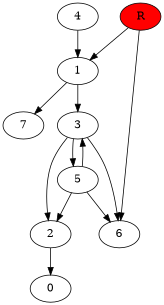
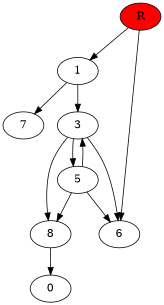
node "4": removed
node "2": label "2" -> "8"
